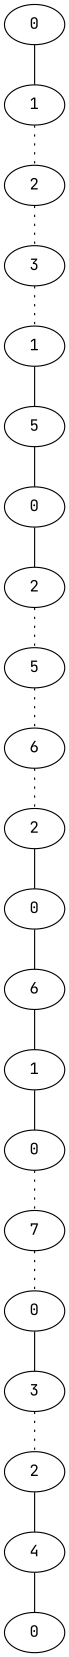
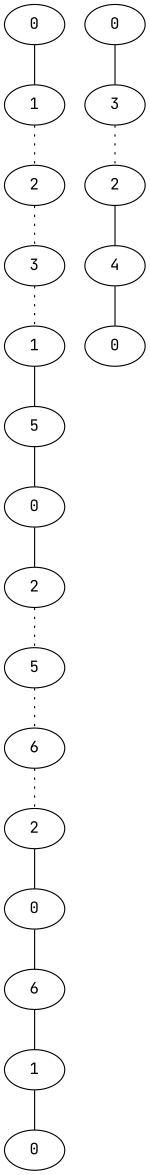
node "7": removed
